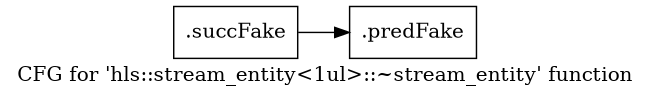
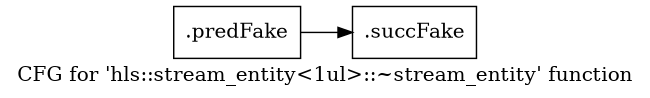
edge ".succFake" -> ".predFake": reversed
